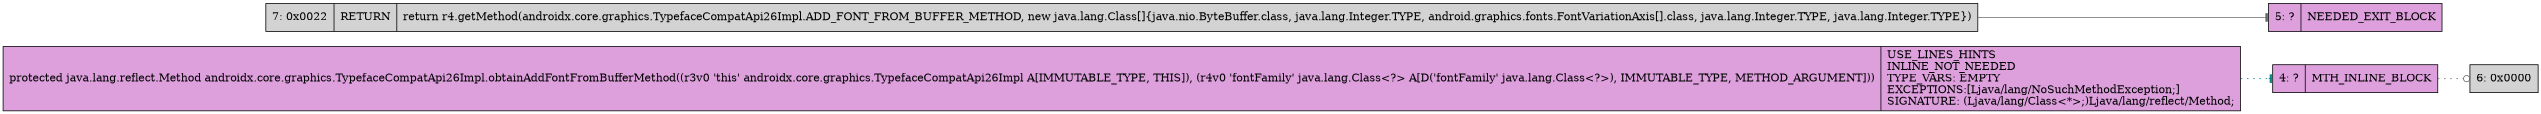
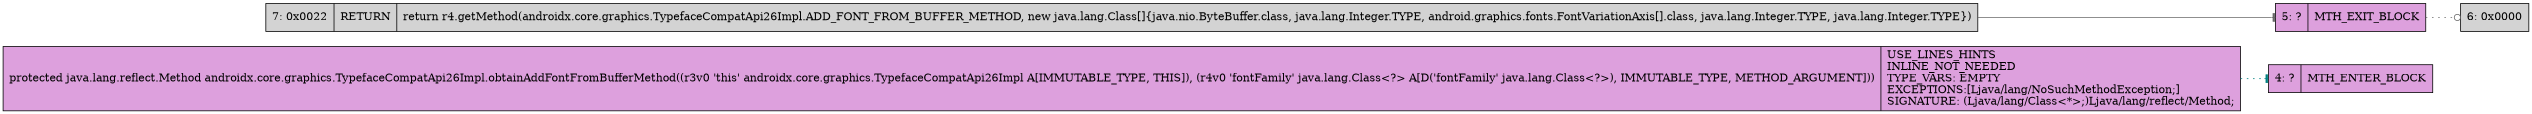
node "5: ?": text "NEEDED_EXIT_BLOCK" -> "MTH_EXIT_BLOCK"
node "4: ?": text "MTH_INLINE_BLOCK" -> "MTH_ENTER_BLOCK"
edge "4: ?" -> "6: 0x0000": now "5: ?" -> "6: 0x0000"
